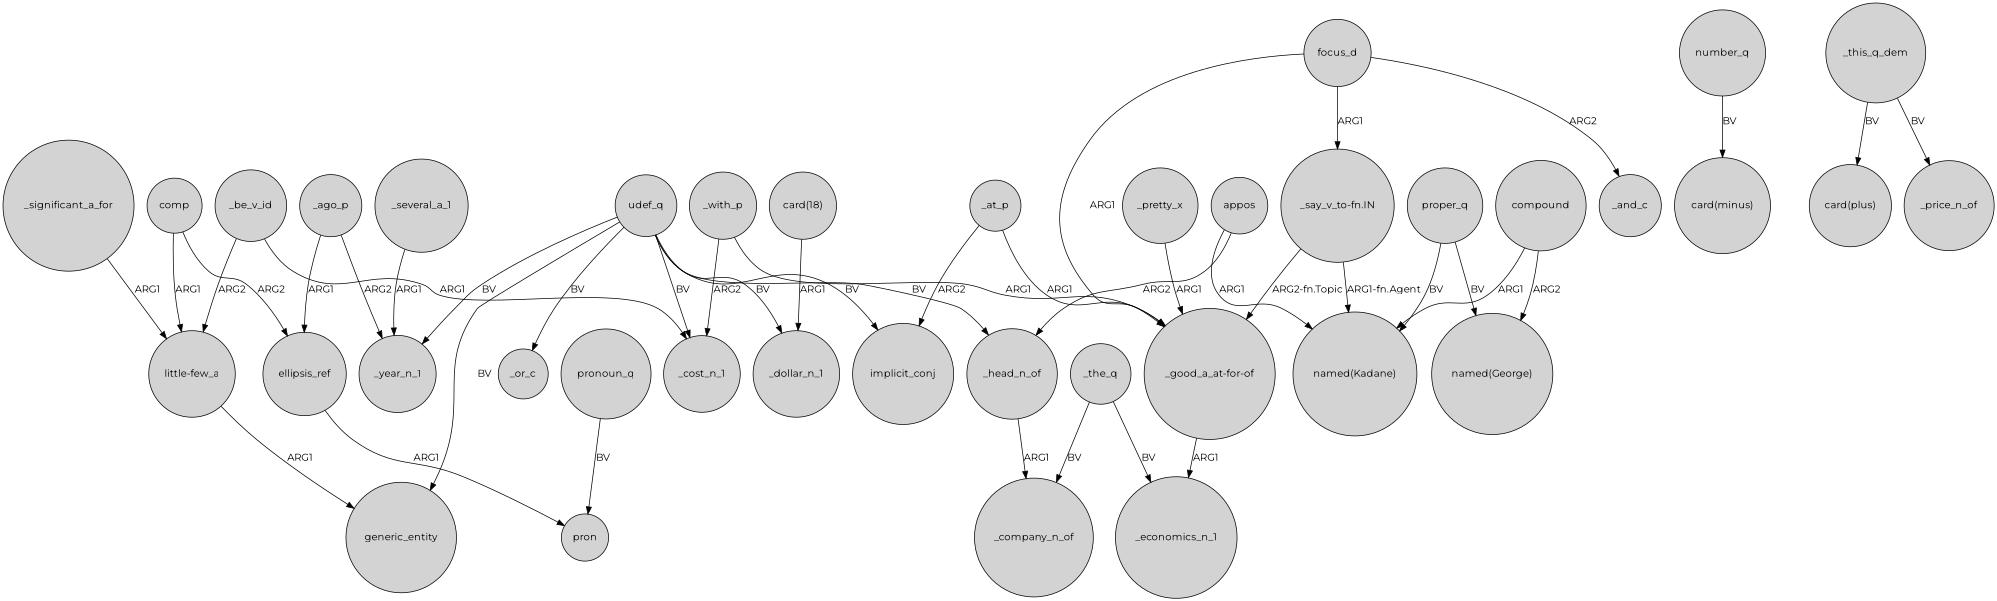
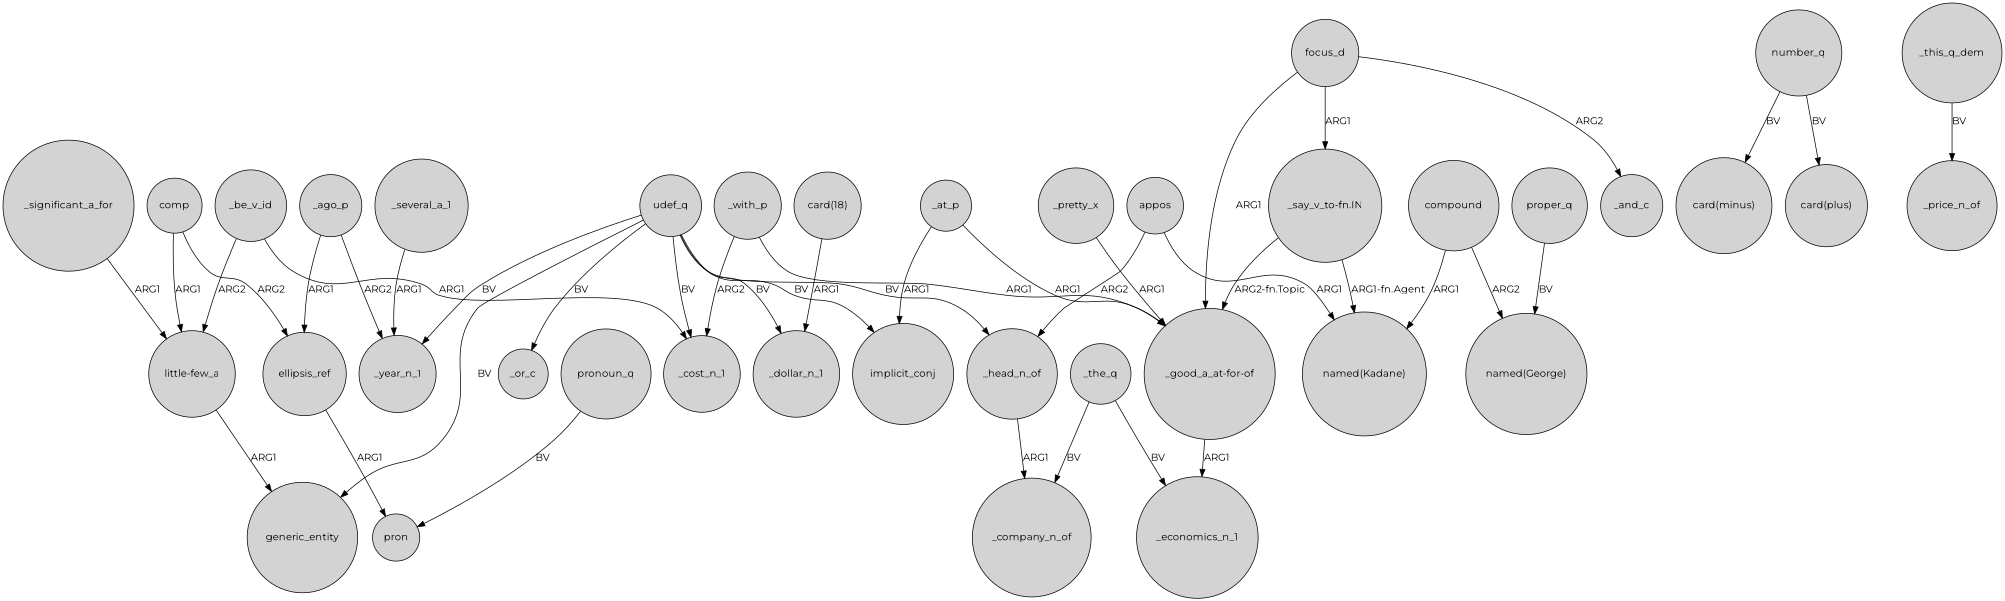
edge "_this_q_dem" -> "card(plus)": now "number_q" -> "card(plus)"
edge "proper_q" -> "named(Kadane)": removed, label "BV"
edge "_at_p" -> "implicit_conj": label "ARG2" -> "ARG1"
